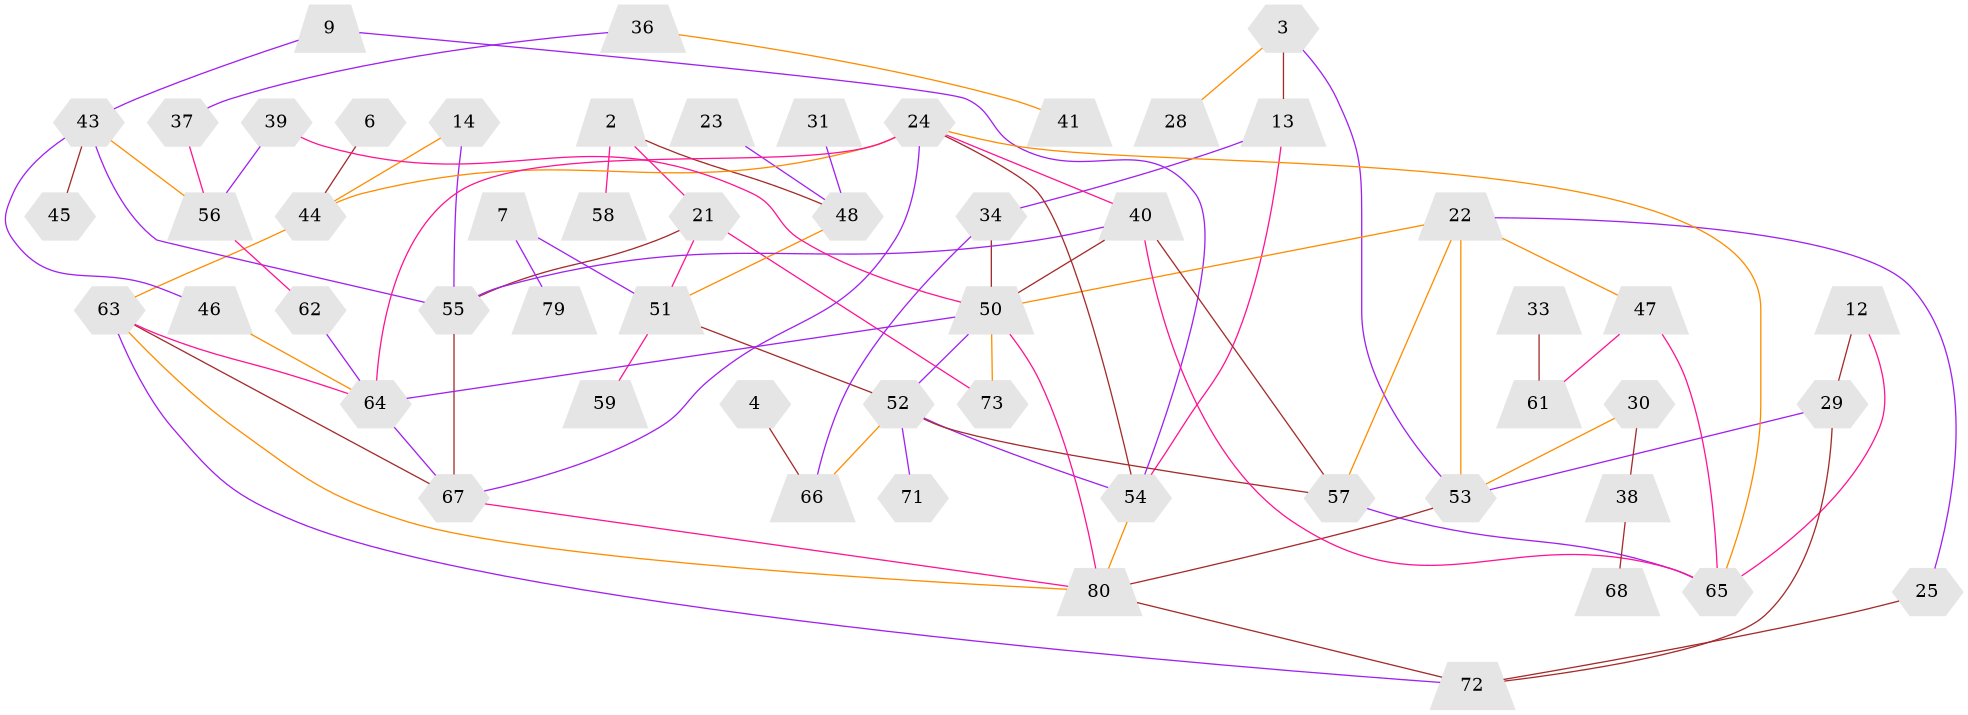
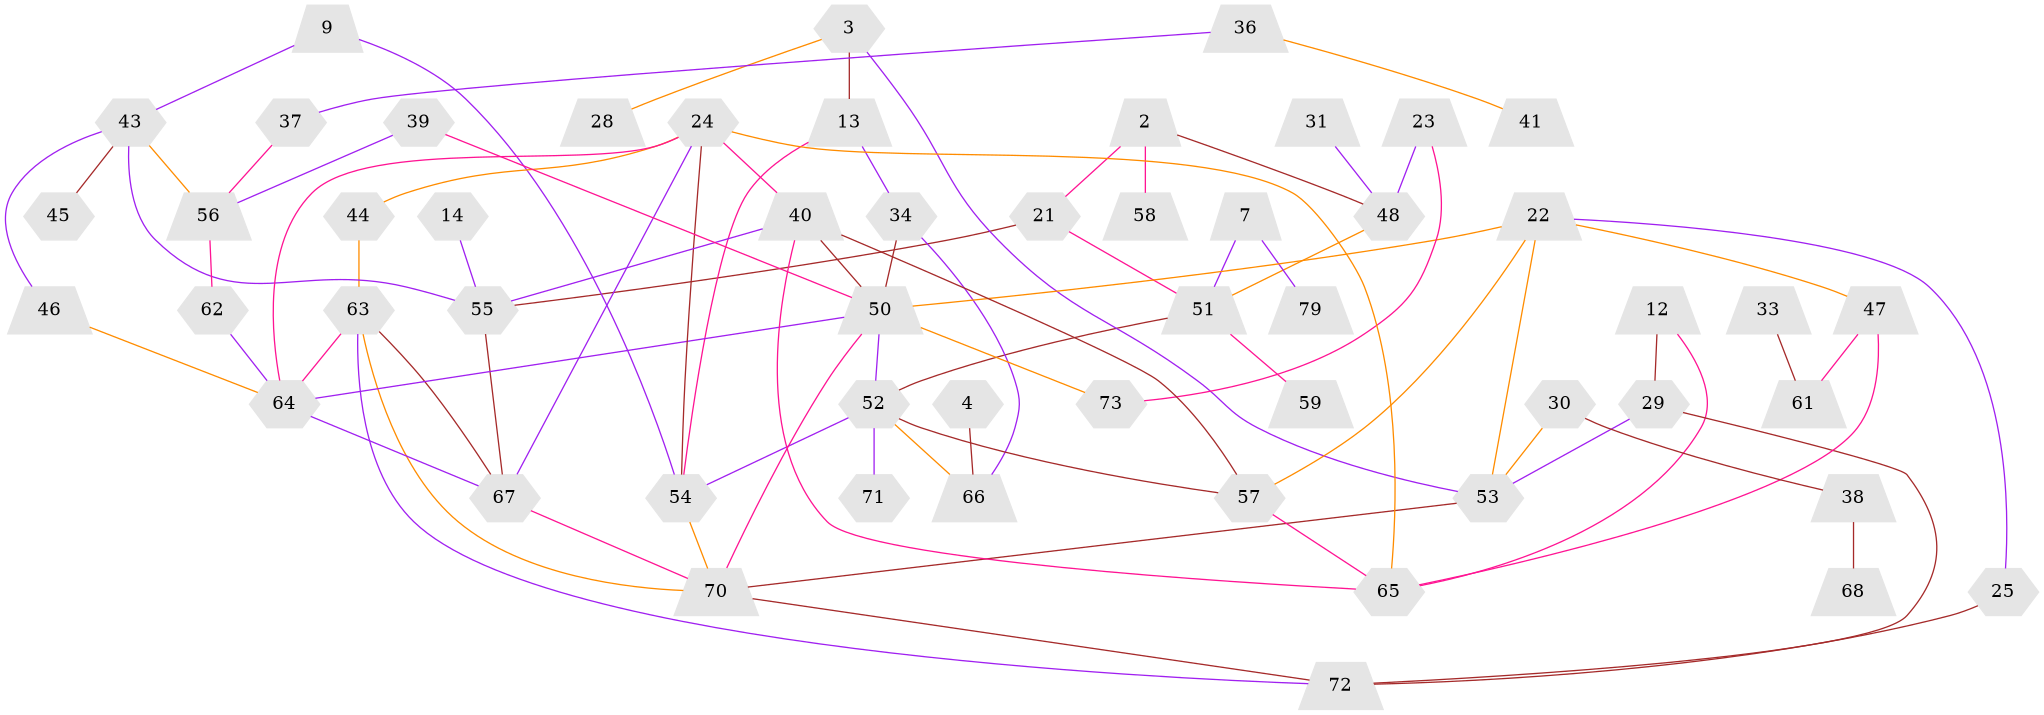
node "6": removed
edge "14" -- "44": removed
edge "21" -- "73": now "23" -- "73"
edge "57" -- "65": color purple -> deeppink
node "80": label "80" -> "70"
